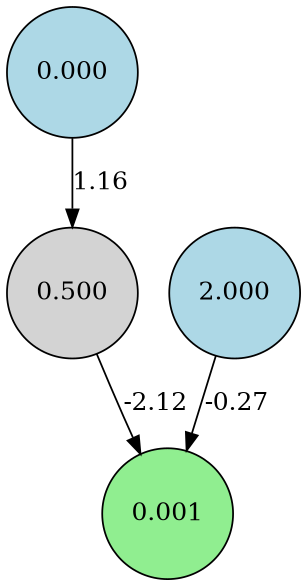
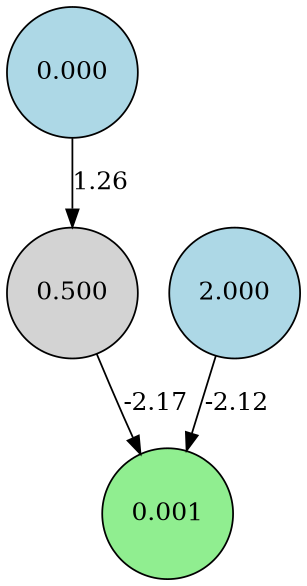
edge "0.000" -> "0.500": label "1.16" -> "1.26"
edge "0.500" -> "0.001": label "-2.12" -> "-2.17"
edge "2.000" -> "0.001": label "-0.27" -> "-2.12"
